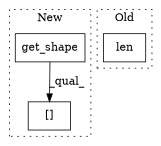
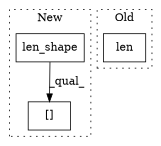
node "get_shape": label "get_shape" -> "len_shape"
